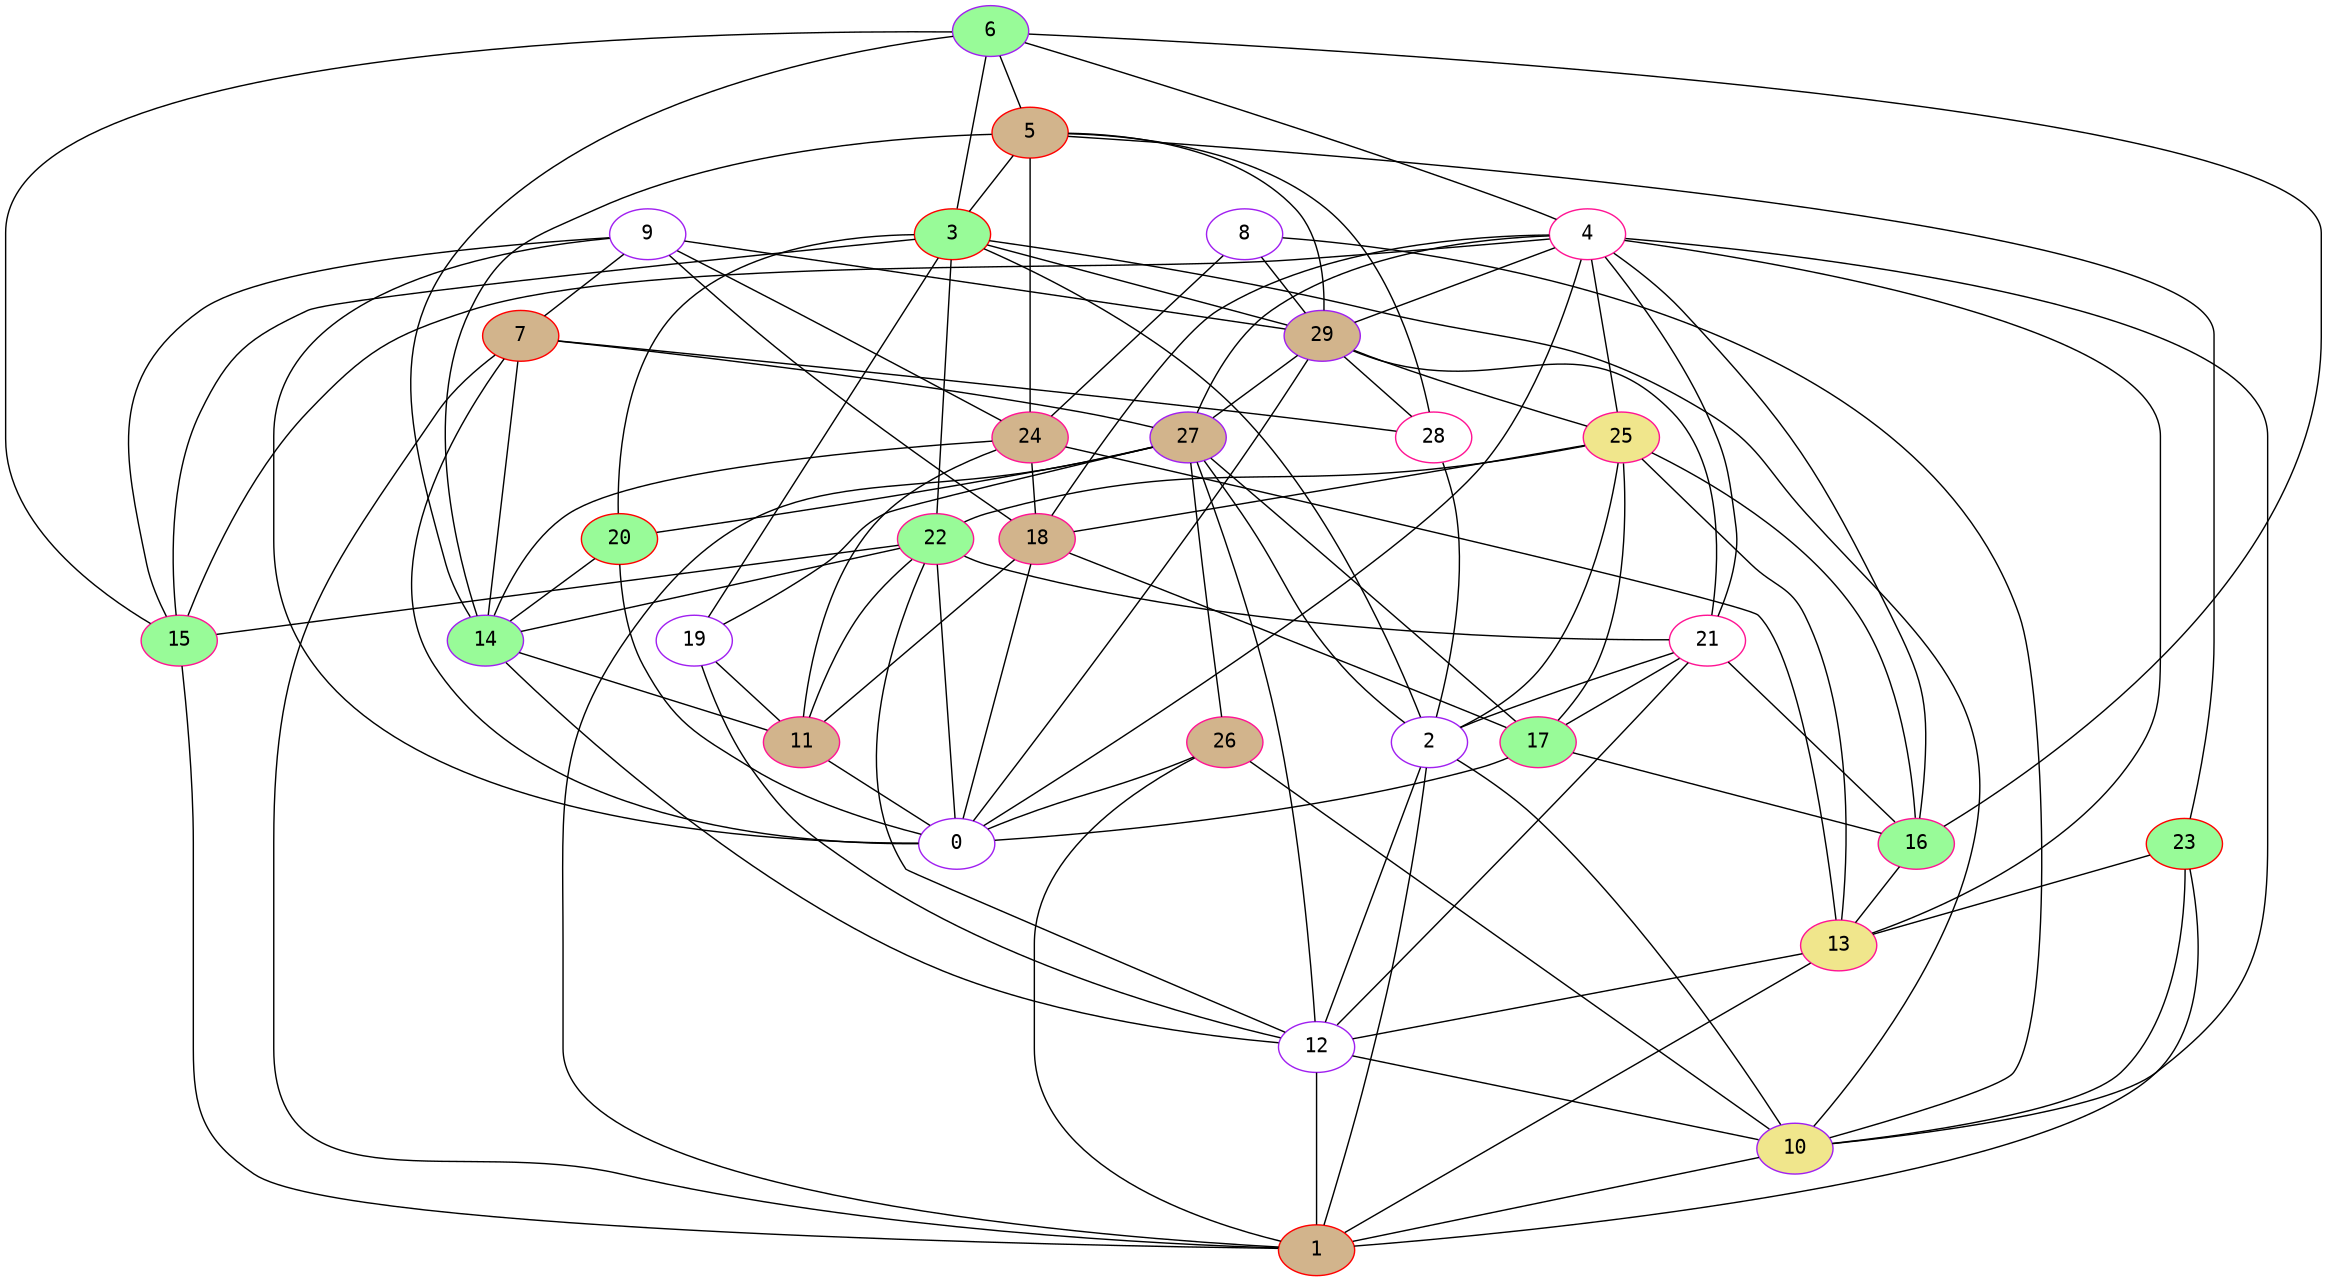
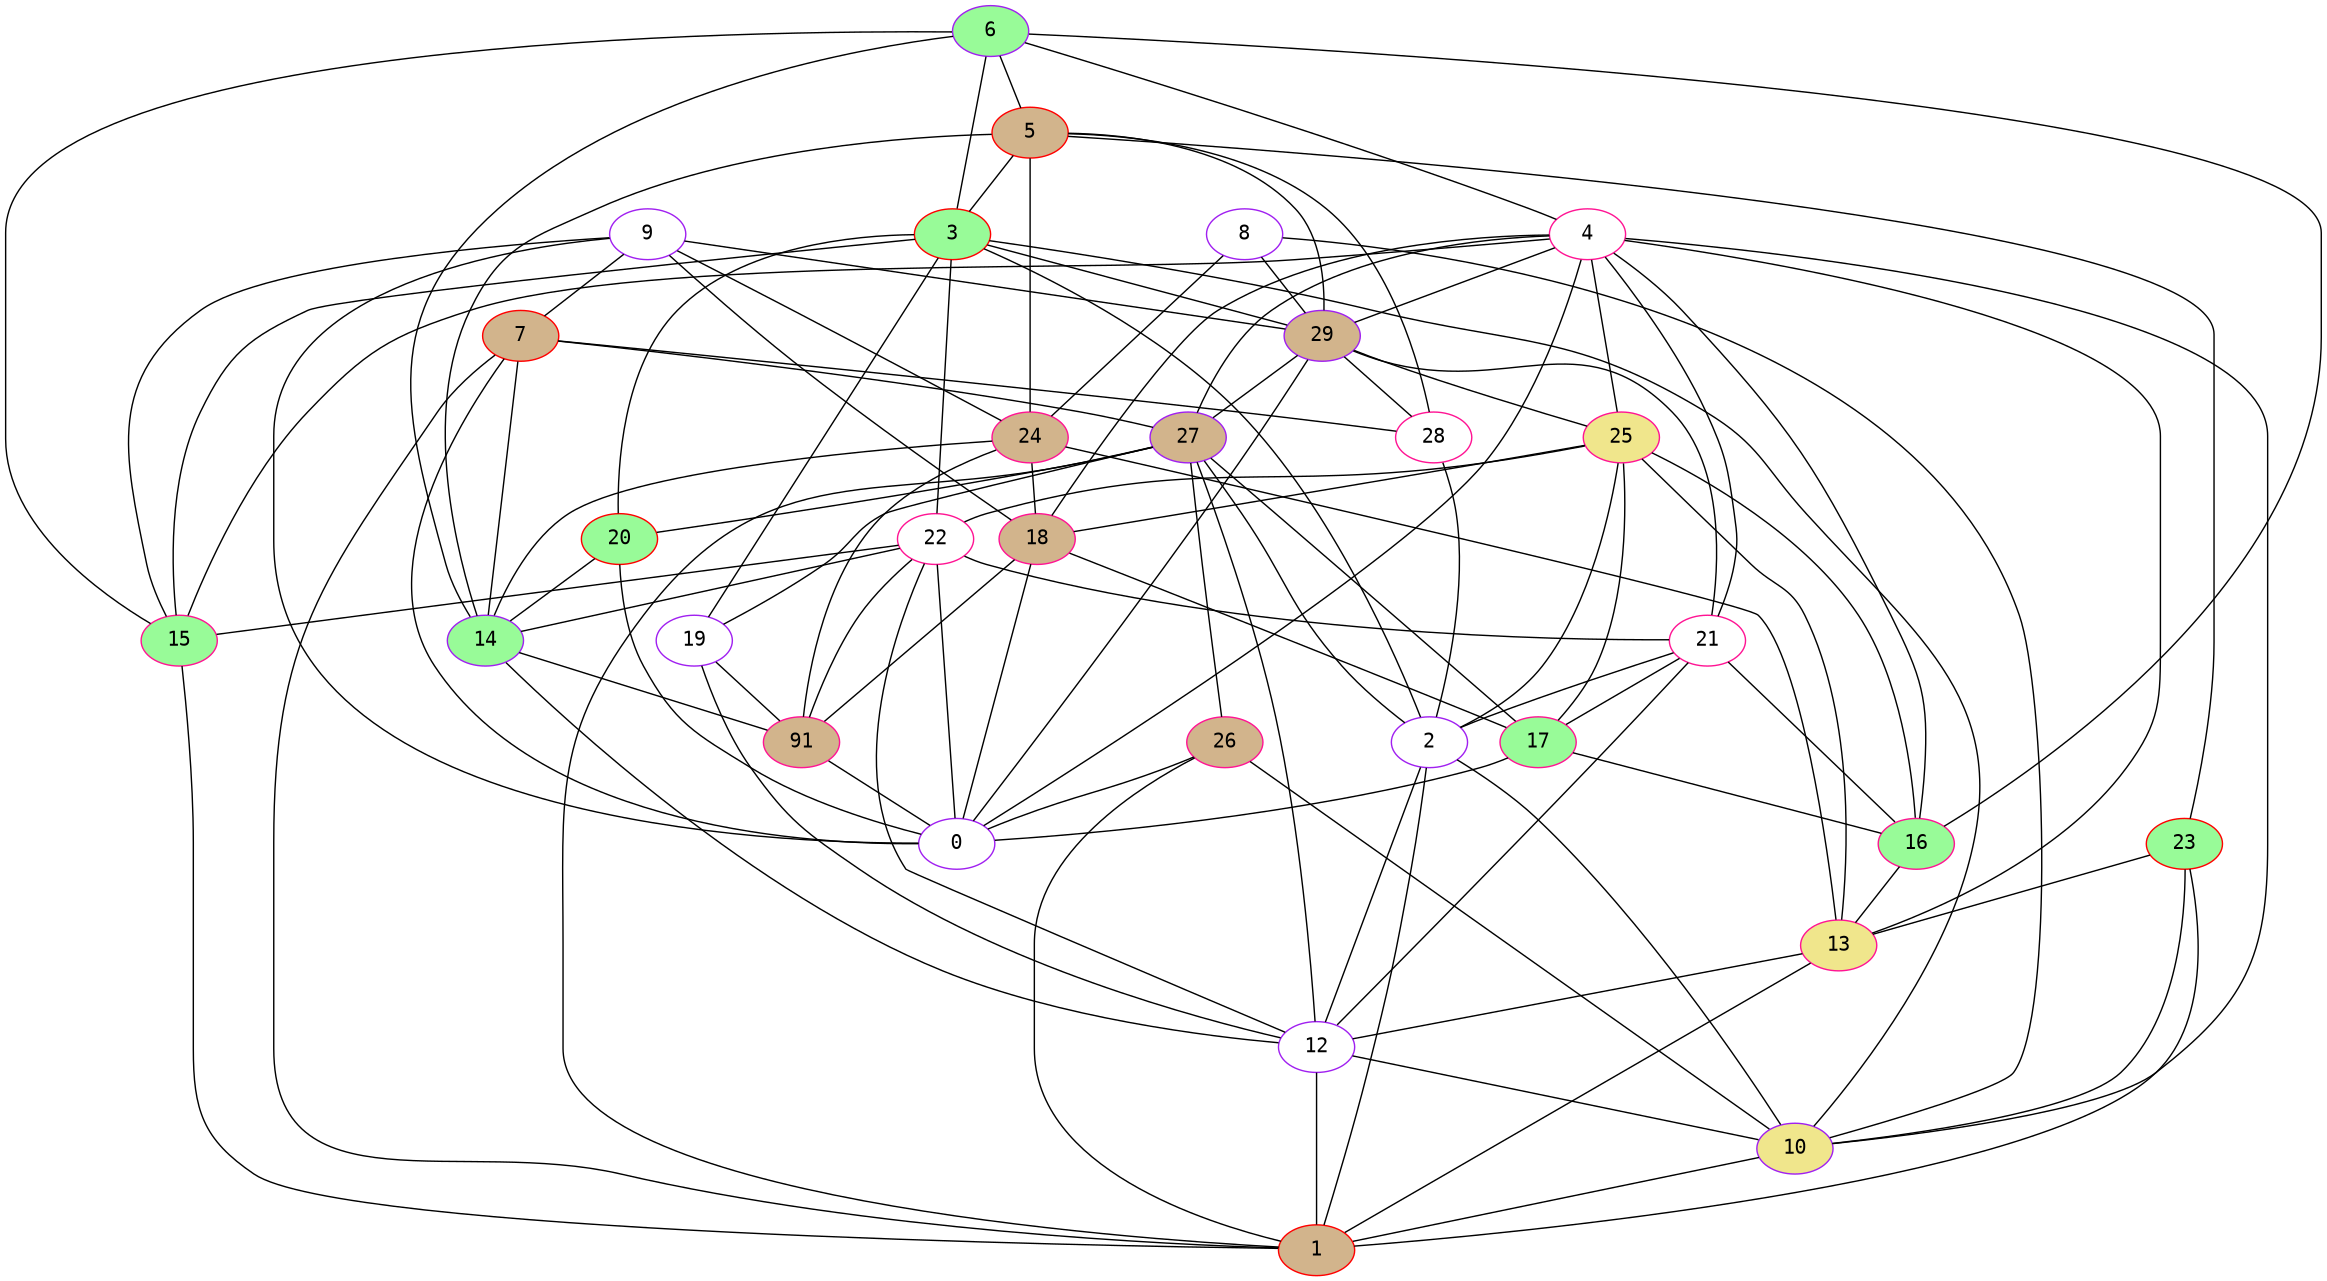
node "22": fillcolor palegreen -> white
node "11": label "11" -> "91"
